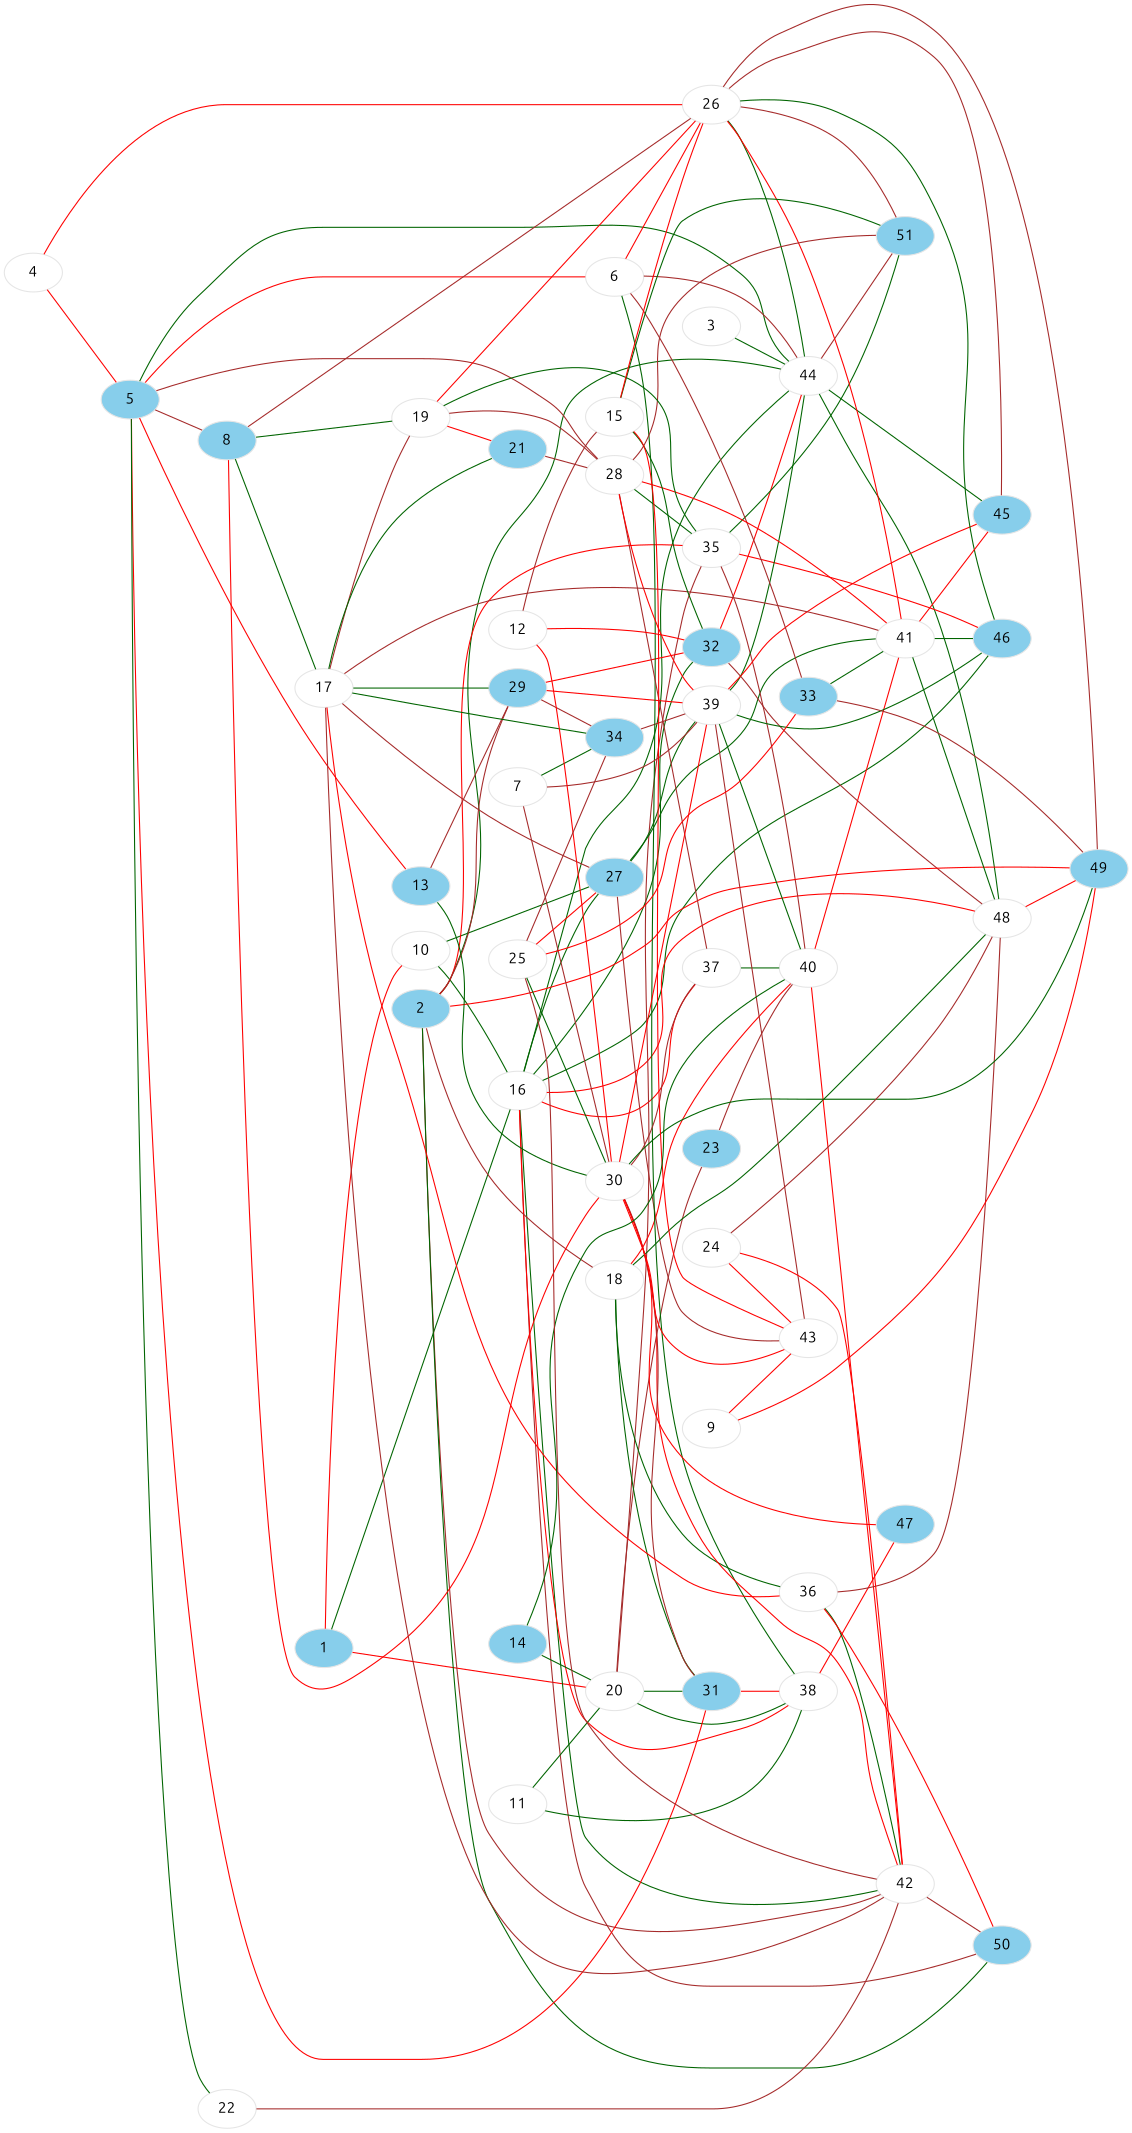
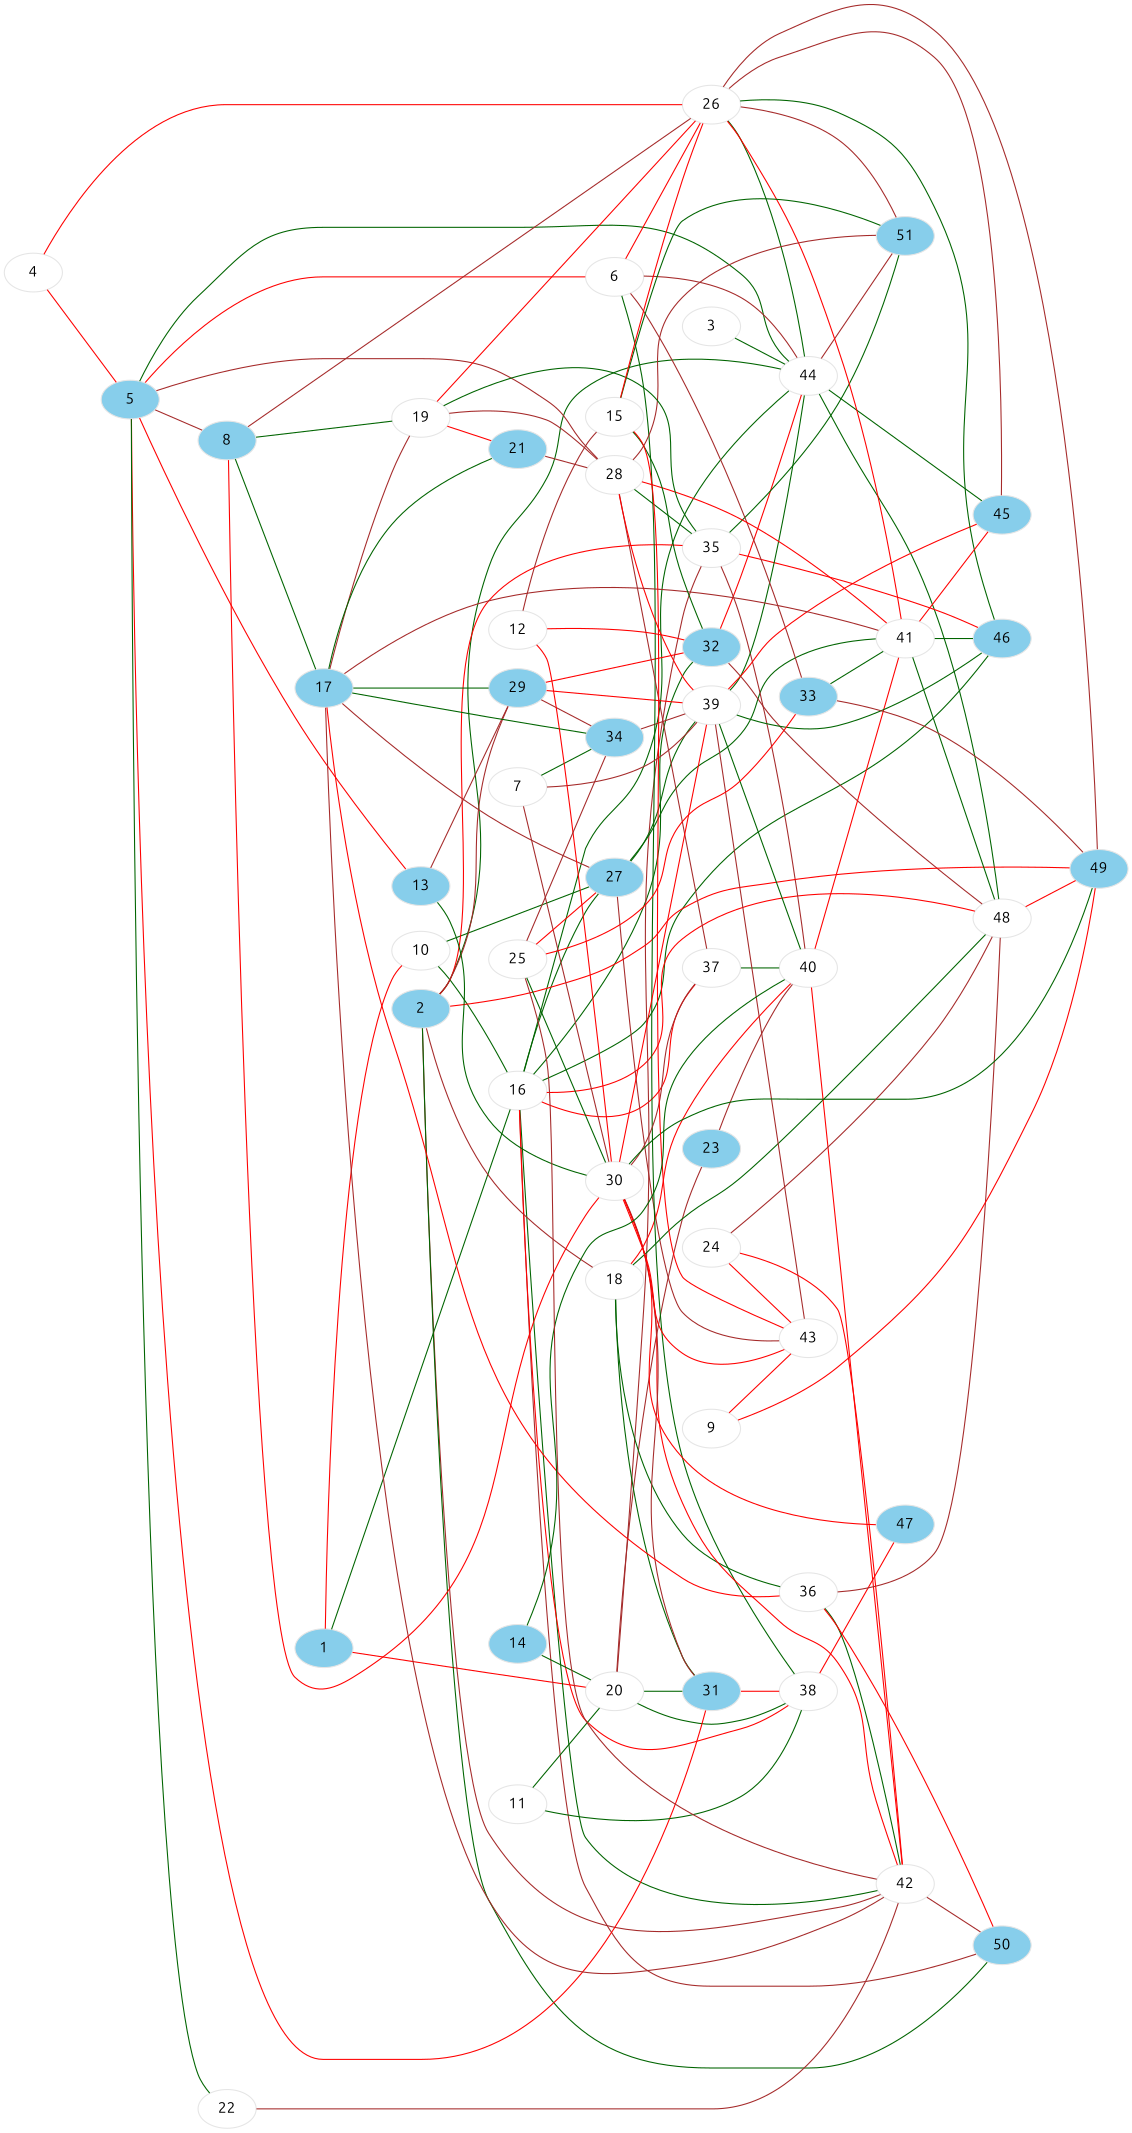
node "17": fillcolor white -> skyblue
